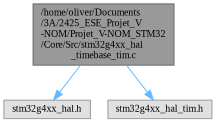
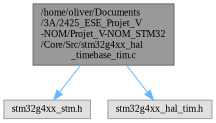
node "stm32g4xx_hal.h": label "stm32g4xx_hal.h" -> "stm32g4xx_stm.h"
